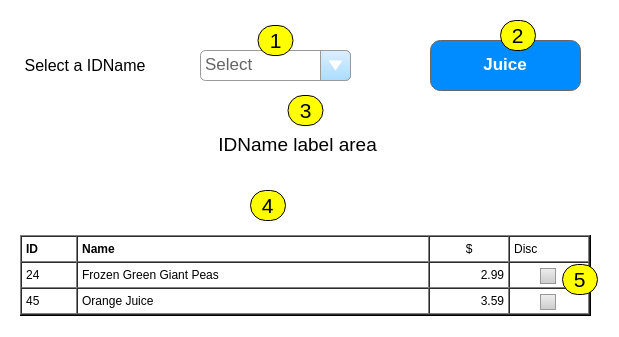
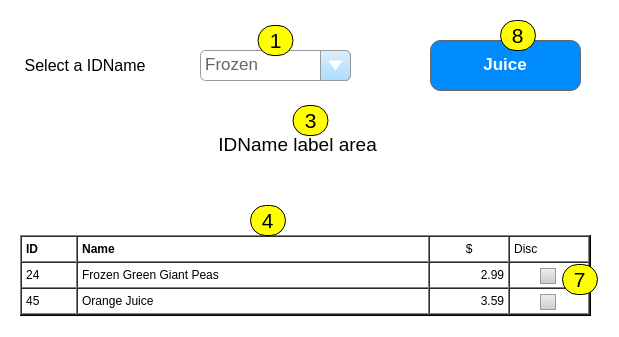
node "2": label "2" -> "8"
node "Select": label "Select" -> "Frozen"
node "3": moved (306, 111) -> (311, 121)
node "4": moved (268, 206) -> (268, 221)
node "5": label "5" -> "7"
